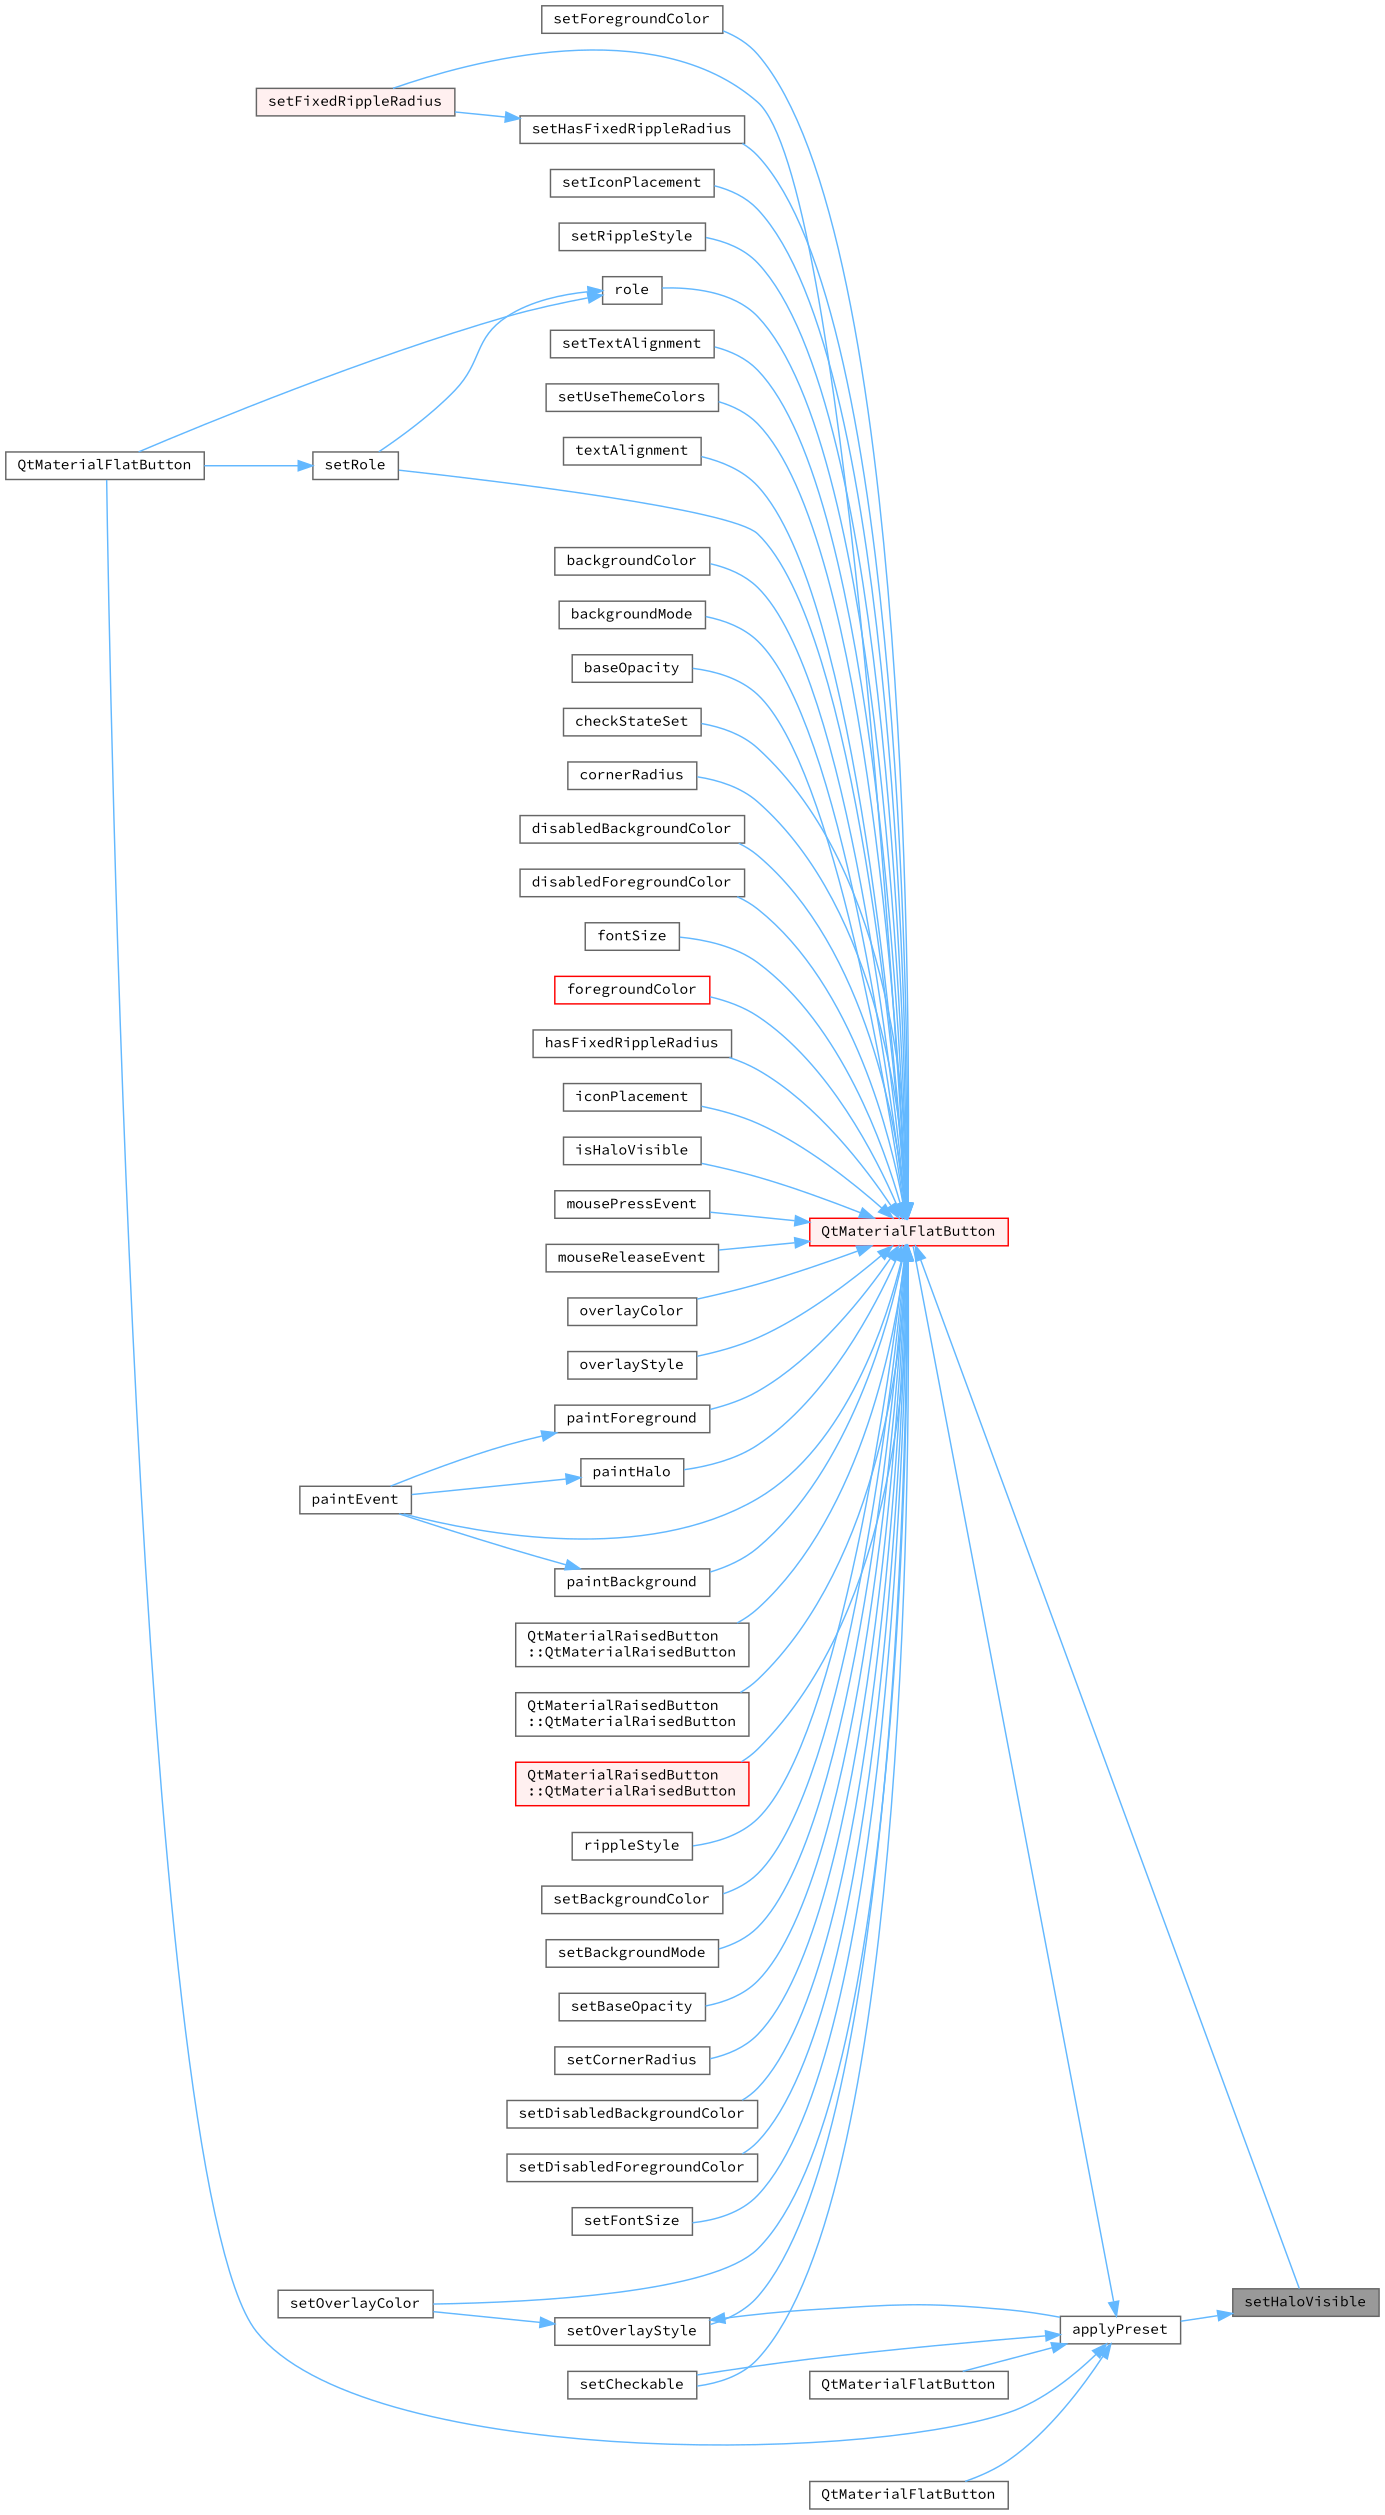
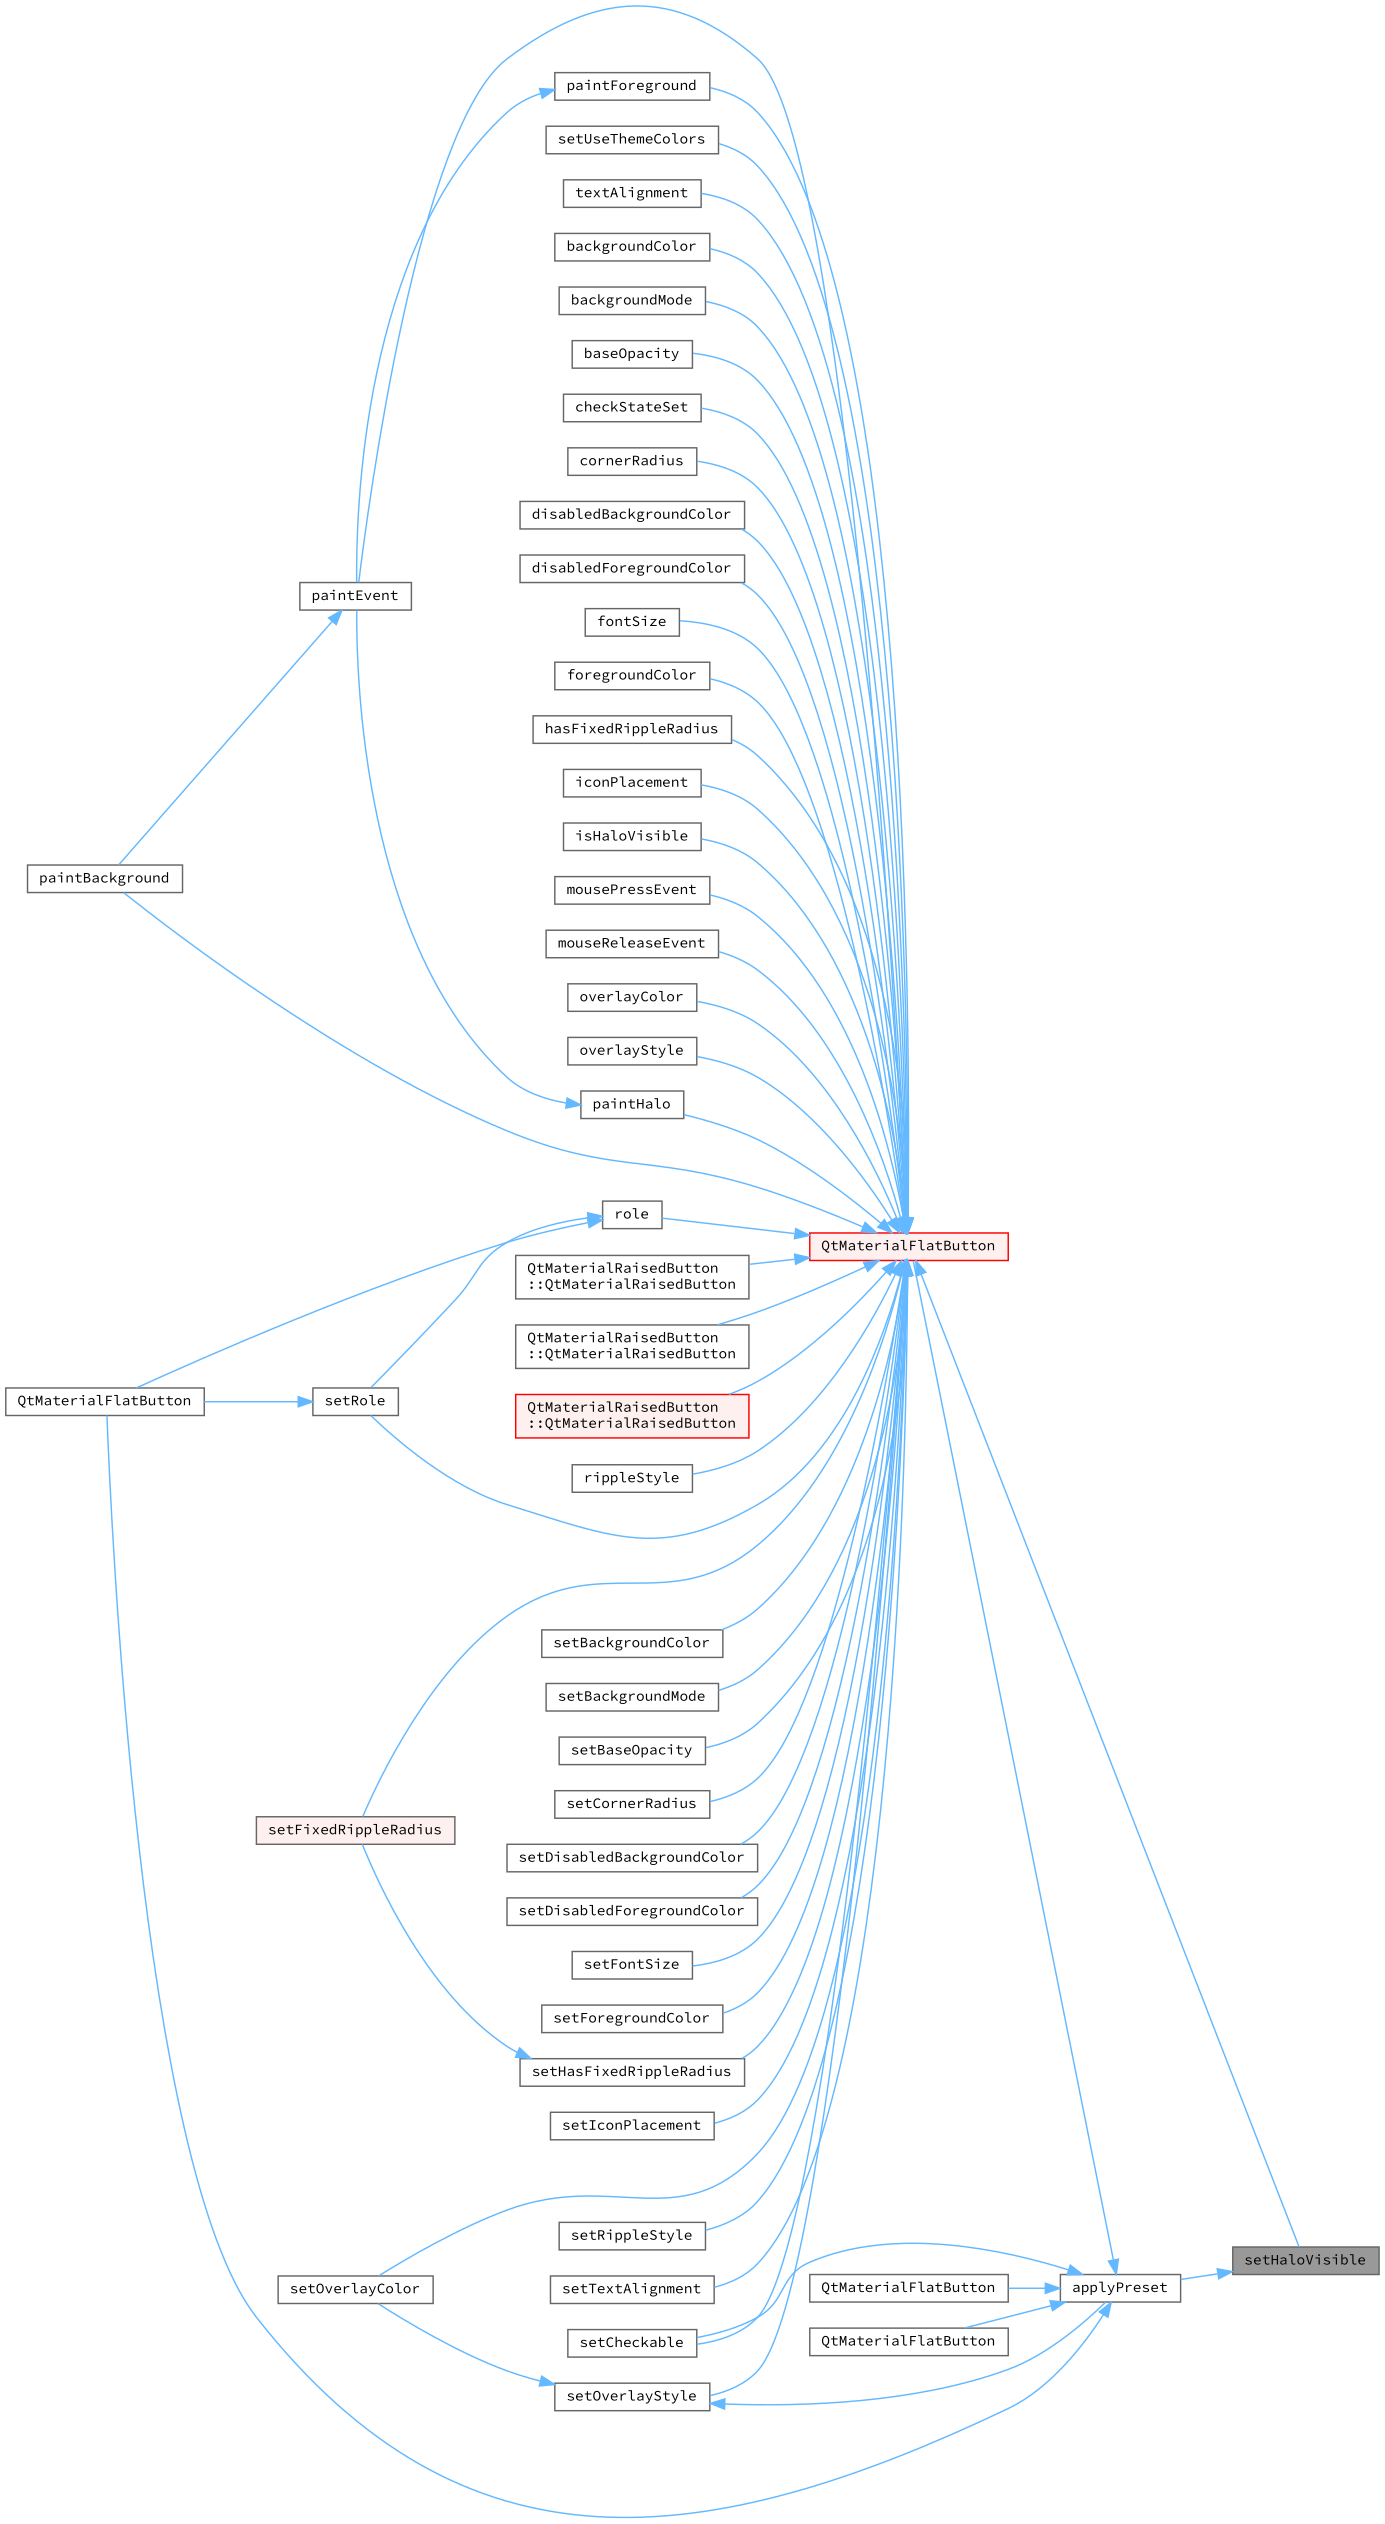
node "foregroundColor": color red -> grey40
edge "paintEvent" -> "paintBackground": reversed
